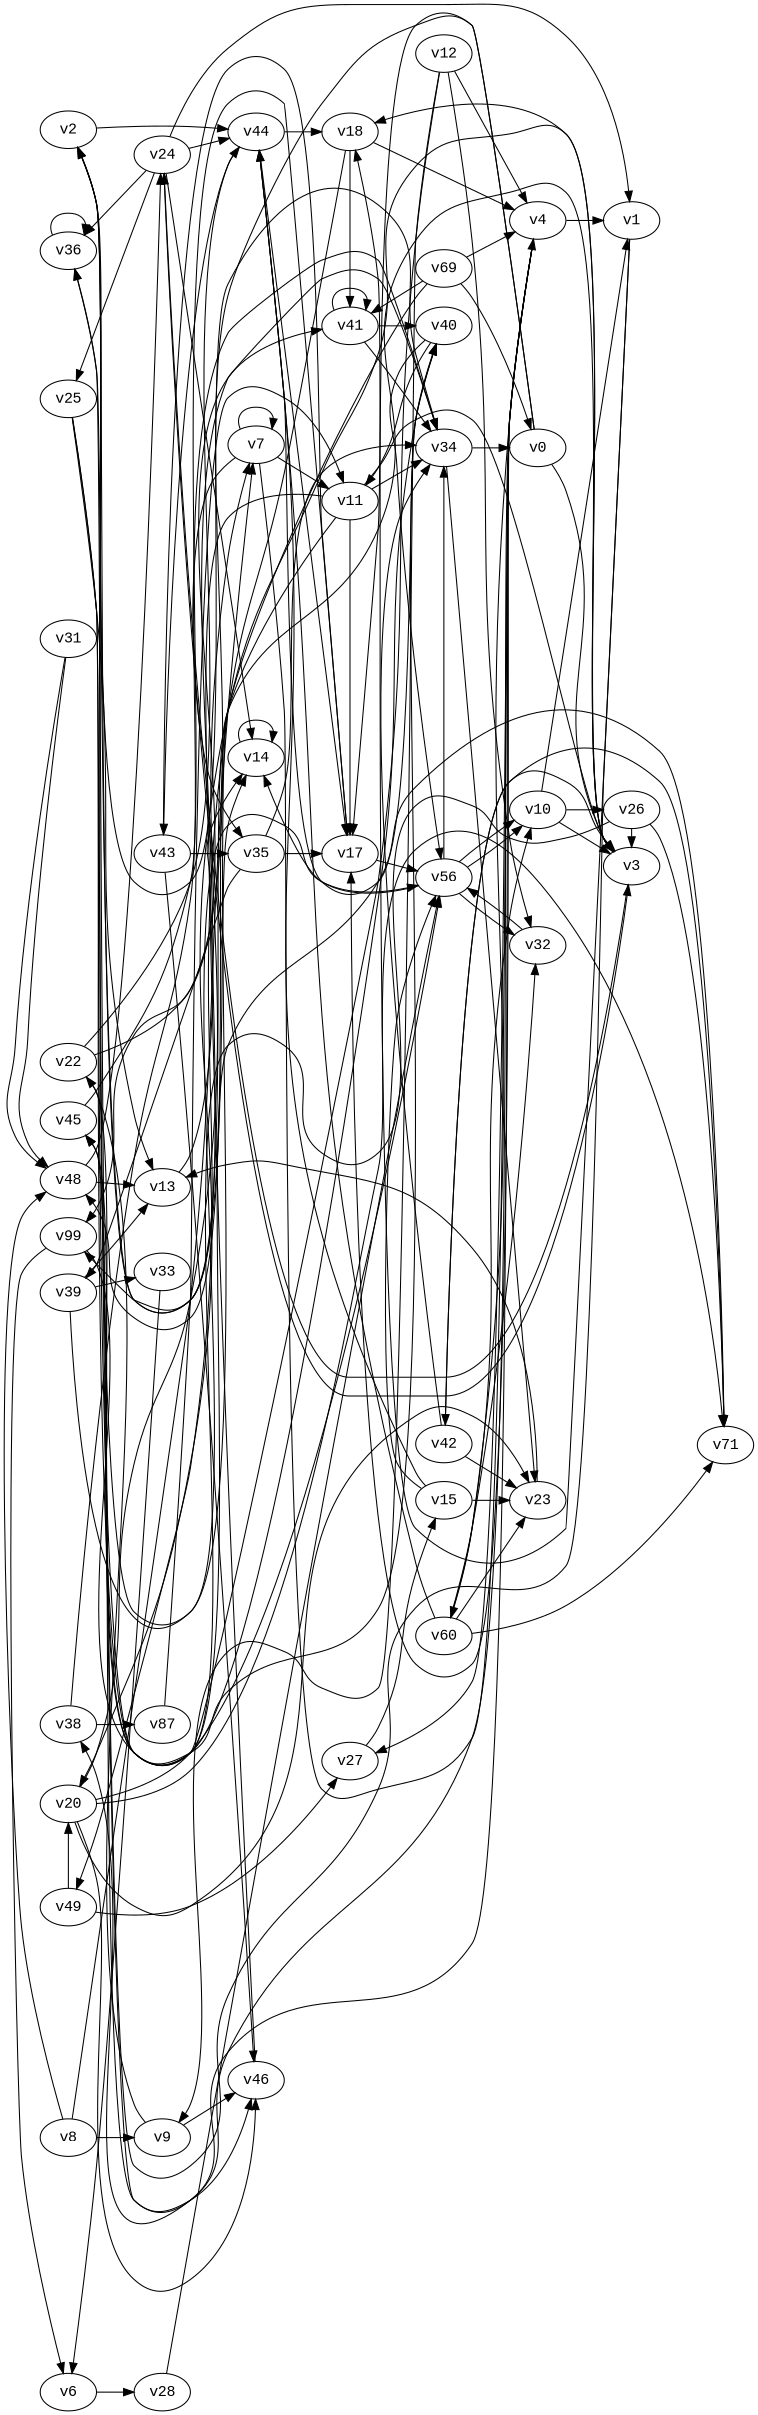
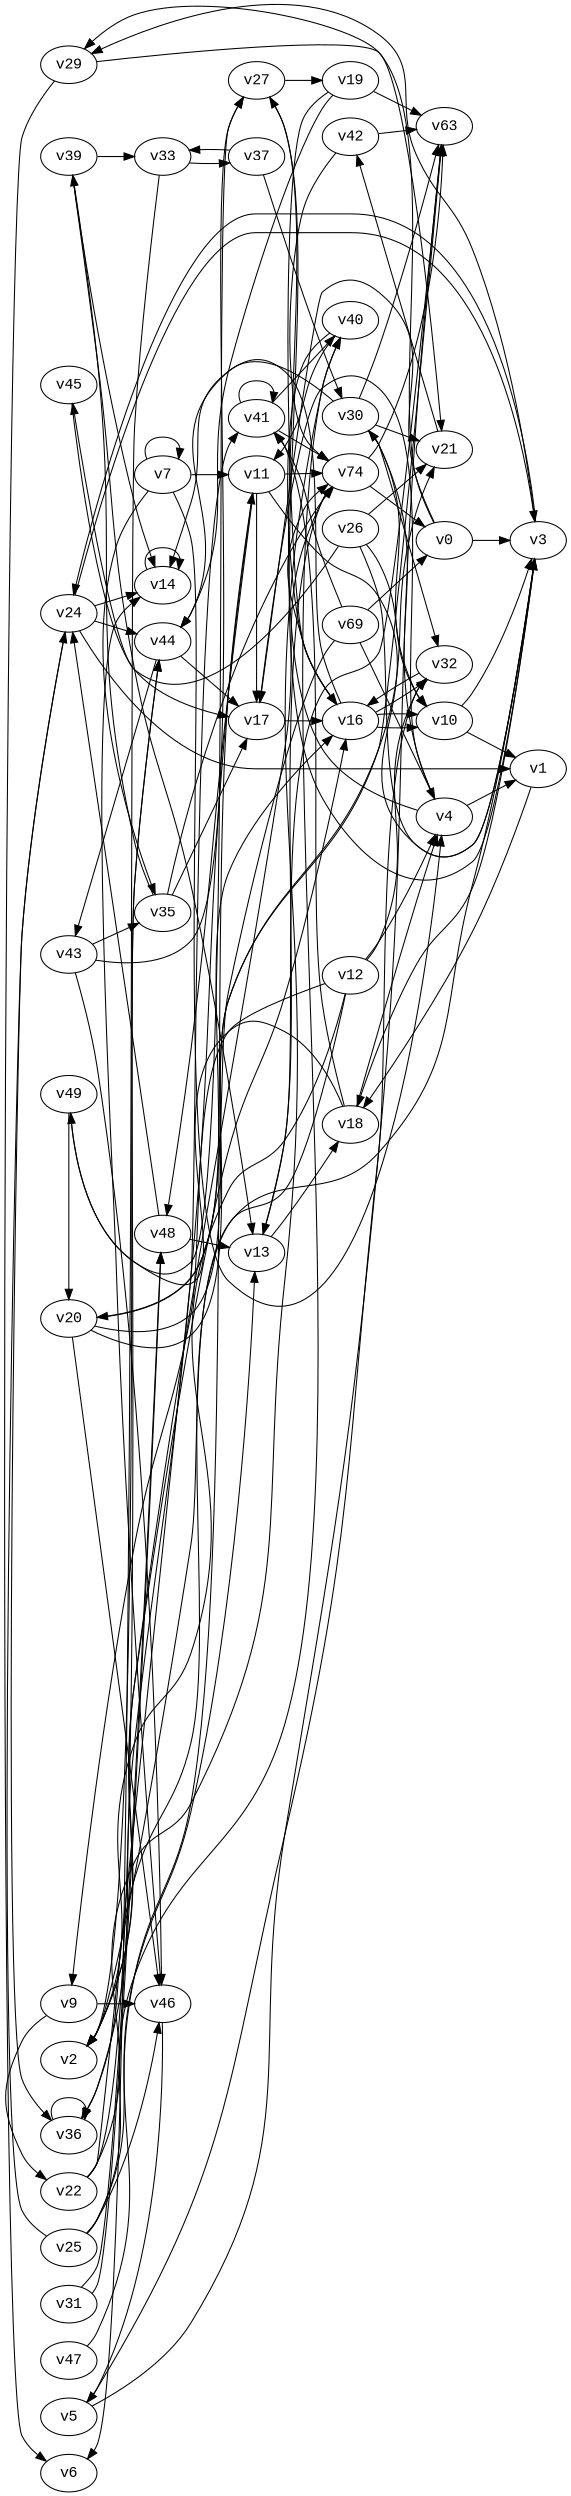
edge "v43" -> "v17": now "v43" -> "v27"
edge "v44" -> "v18": now "v13" -> "v18"
node "v37": added
edge "v24" -> "v25": reversed
node "v34": label "v34" -> "v74"
edge "v10" -> "v26": reversed
edge "v44" -> "v40": removed
node "v56": label "v56" -> "v16"
edge "v42" -> "v3": now "v27" -> "v3"
node "v99": label "v99" -> "v29"
edge "v20" -> "v7": removed
node "v71": label "v71" -> "v21"
node "v15": label "v15" -> "v19"
node "v23": label "v23" -> "v63"
node "v60": label "v60" -> "v30"
node "v38": removed
node "v87": label "v87" -> "v47"
edge "v4" -> "v45": removed
node "v8": removed
edge "v1" -> "v36": now "v12" -> "v36"
node "v28": removed
node "v5": added
